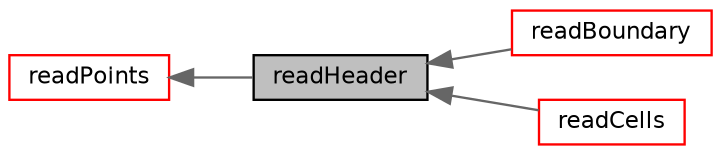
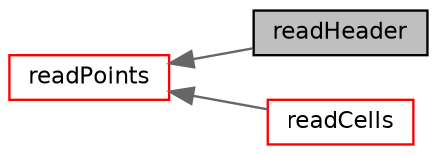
node "readBoundary": removed
edge "readCells" -> "readHeader": now "readCells" -> "readPoints"
